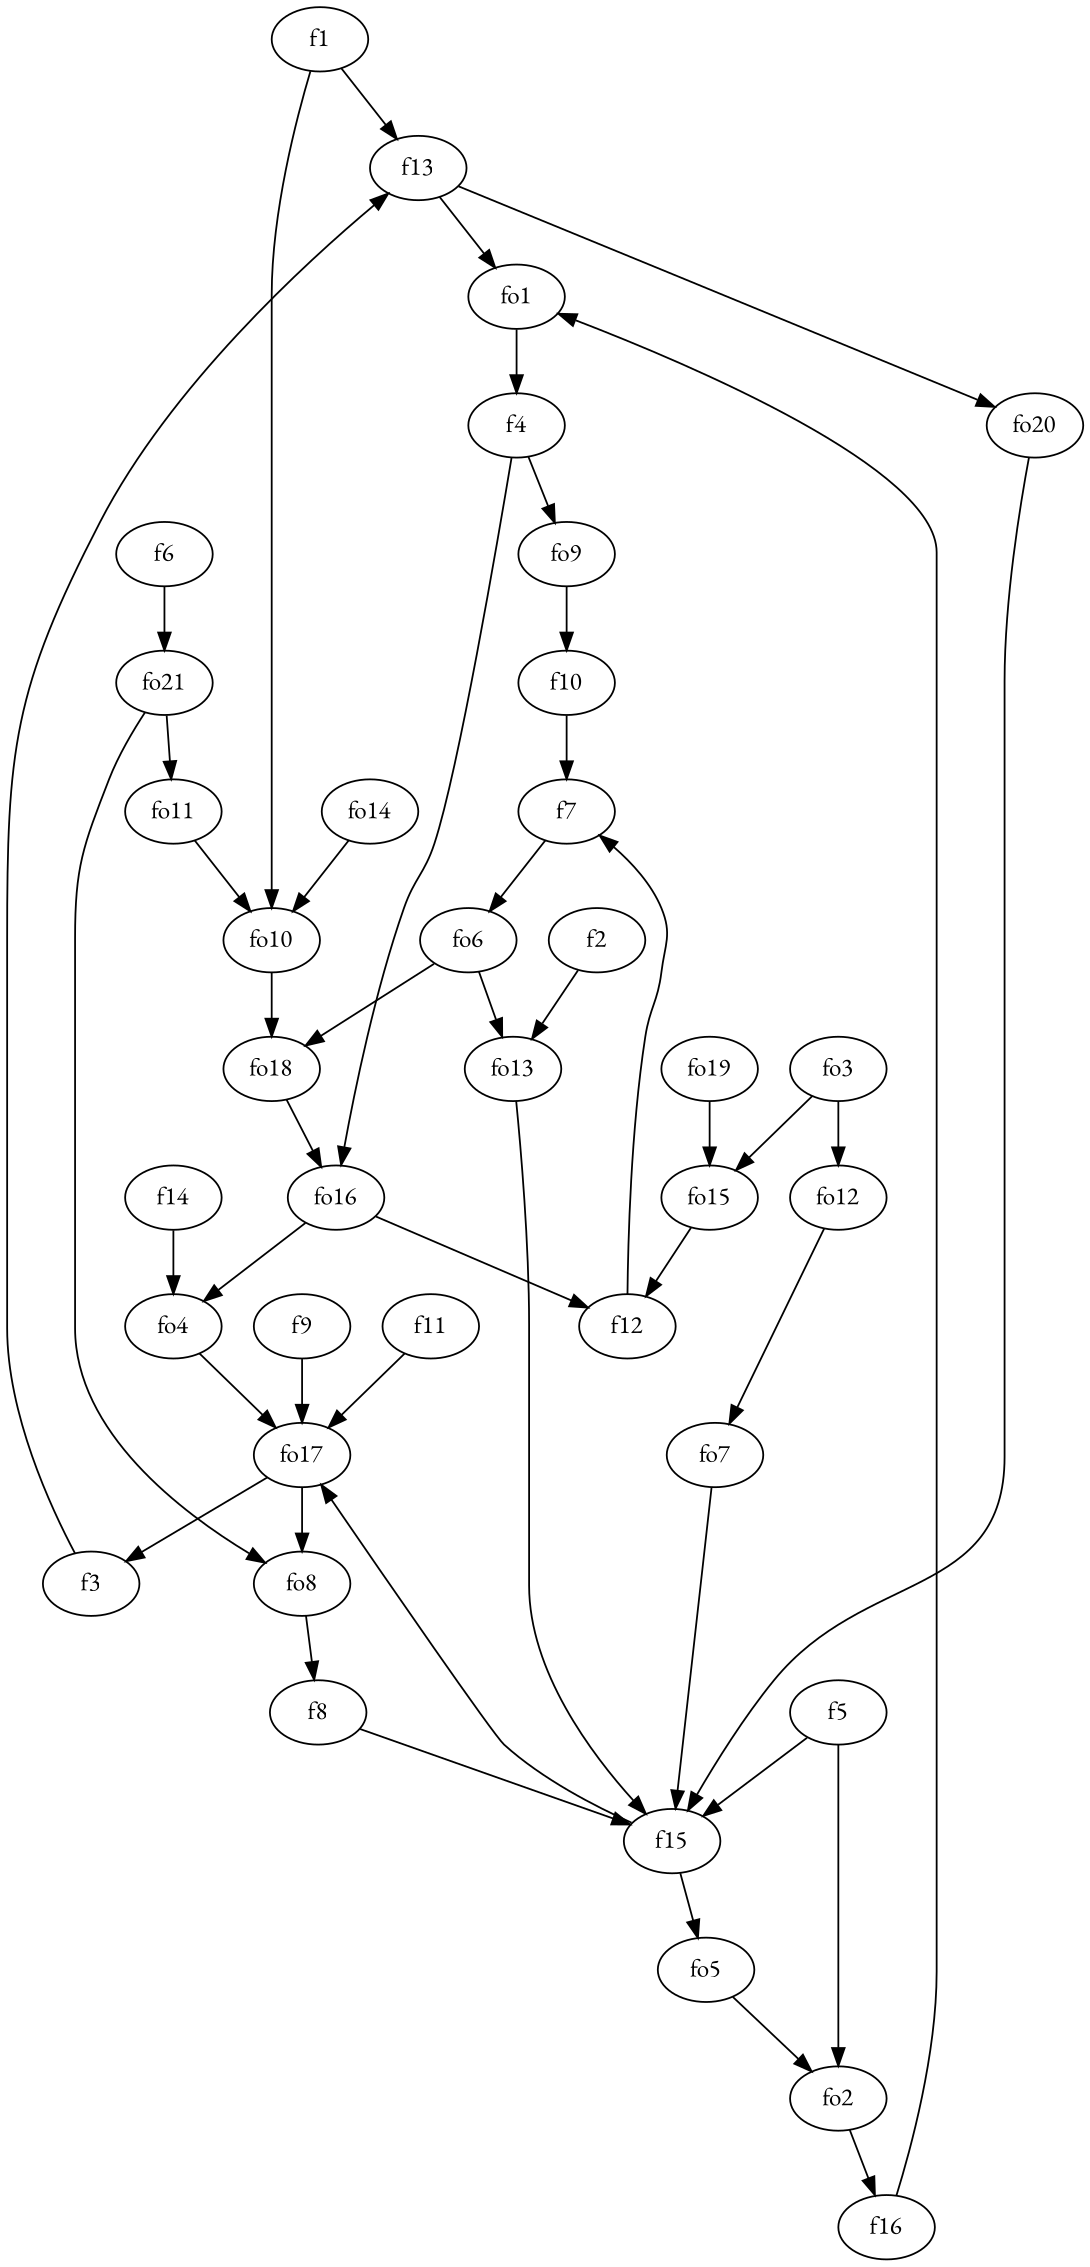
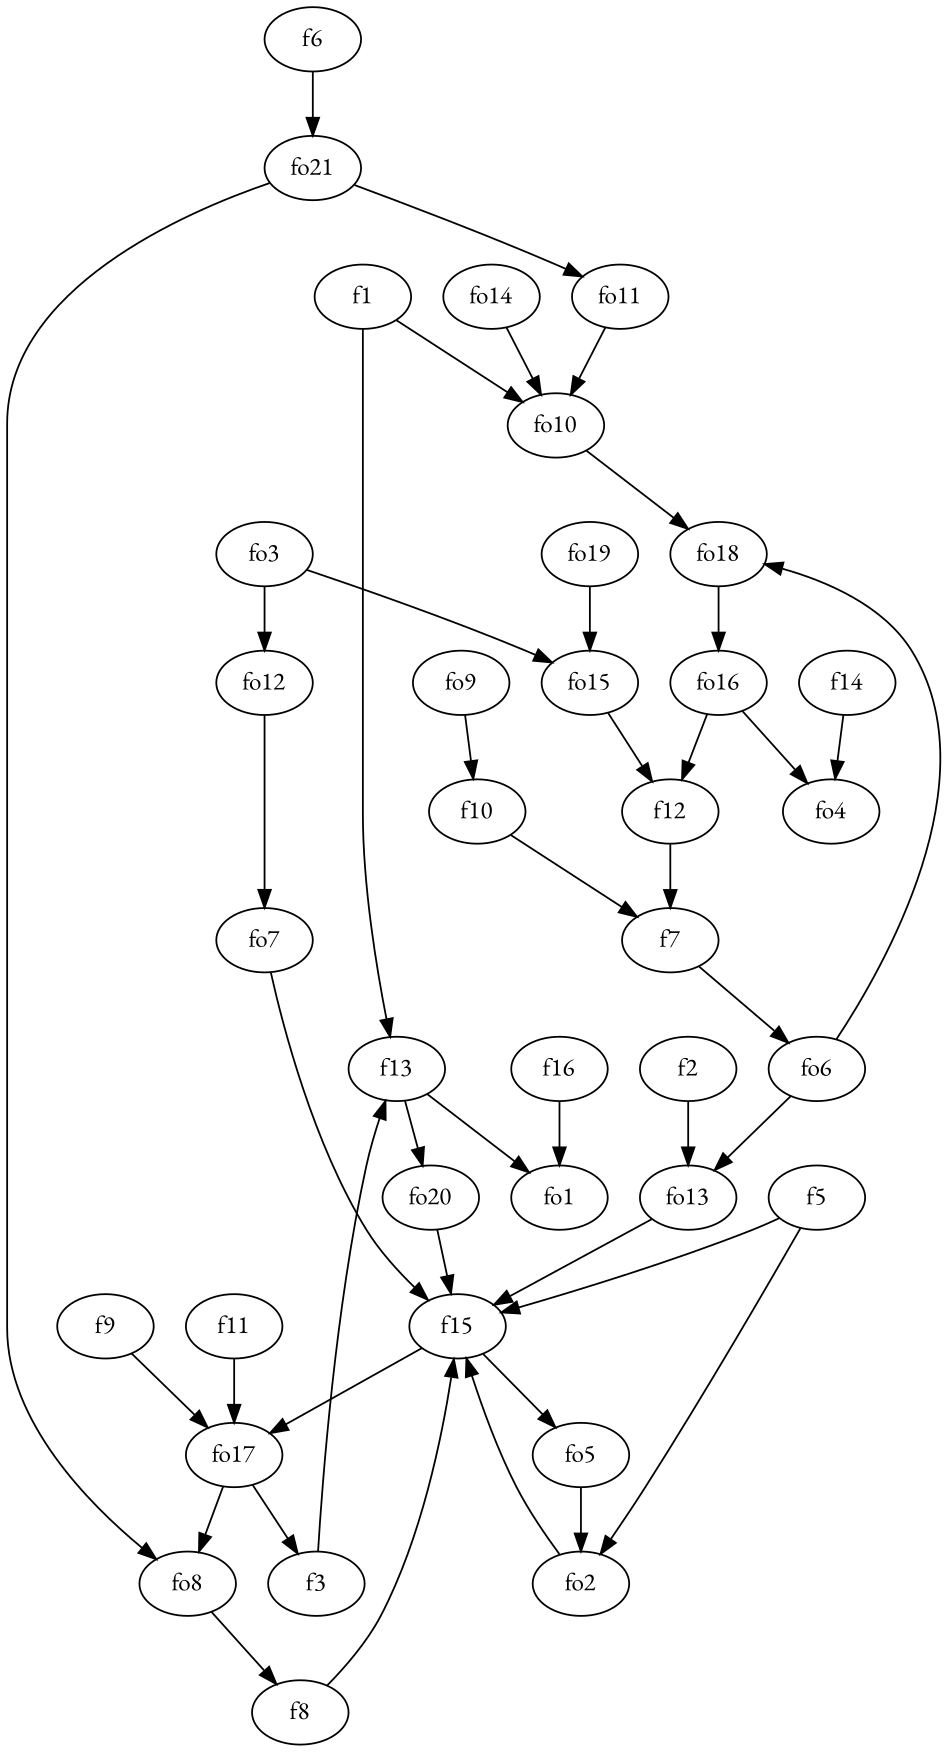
node "f4": removed
edge "fo4" -> "fo17": removed
edge "fo2" -> "f16": now "fo2" -> "f15"
